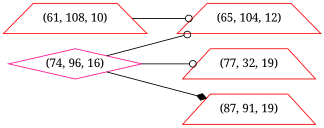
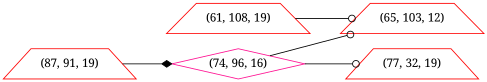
node "(61, 108, 10)": label "(61, 108, 10)" -> "(61, 108, 19)"
node "(65, 104, 12)": label "(65, 104, 12)" -> "(65, 103, 12)"
edge "(74, 96, 16)" -> "(87, 91, 19)": reversed
